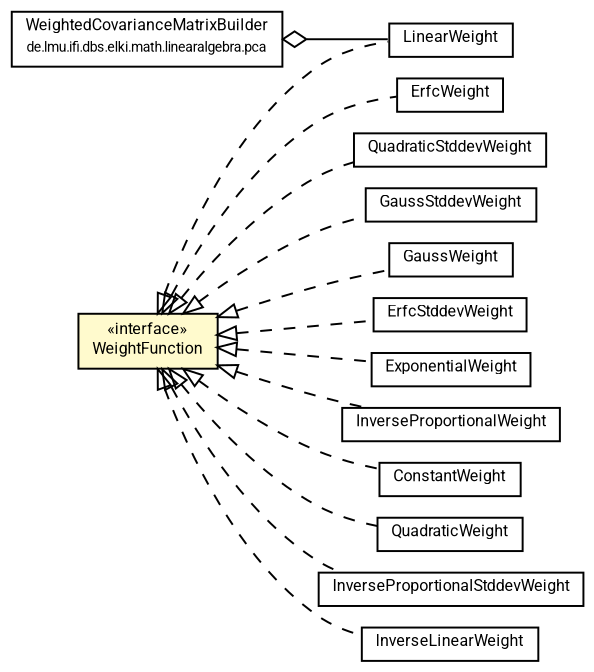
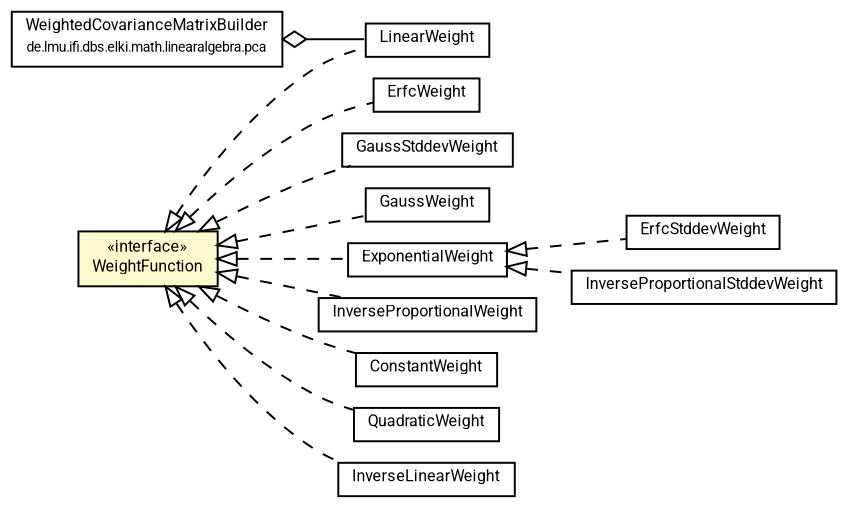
node "QuadraticStddevWeight": removed
edge "ErfcStddevWeight" -> "WeightFunction": now "ErfcStddevWeight" -> "ExponentialWeight"
edge "InverseProportionalStddevWeight" -> "WeightFunction": now "InverseProportionalStddevWeight" -> "ExponentialWeight"
